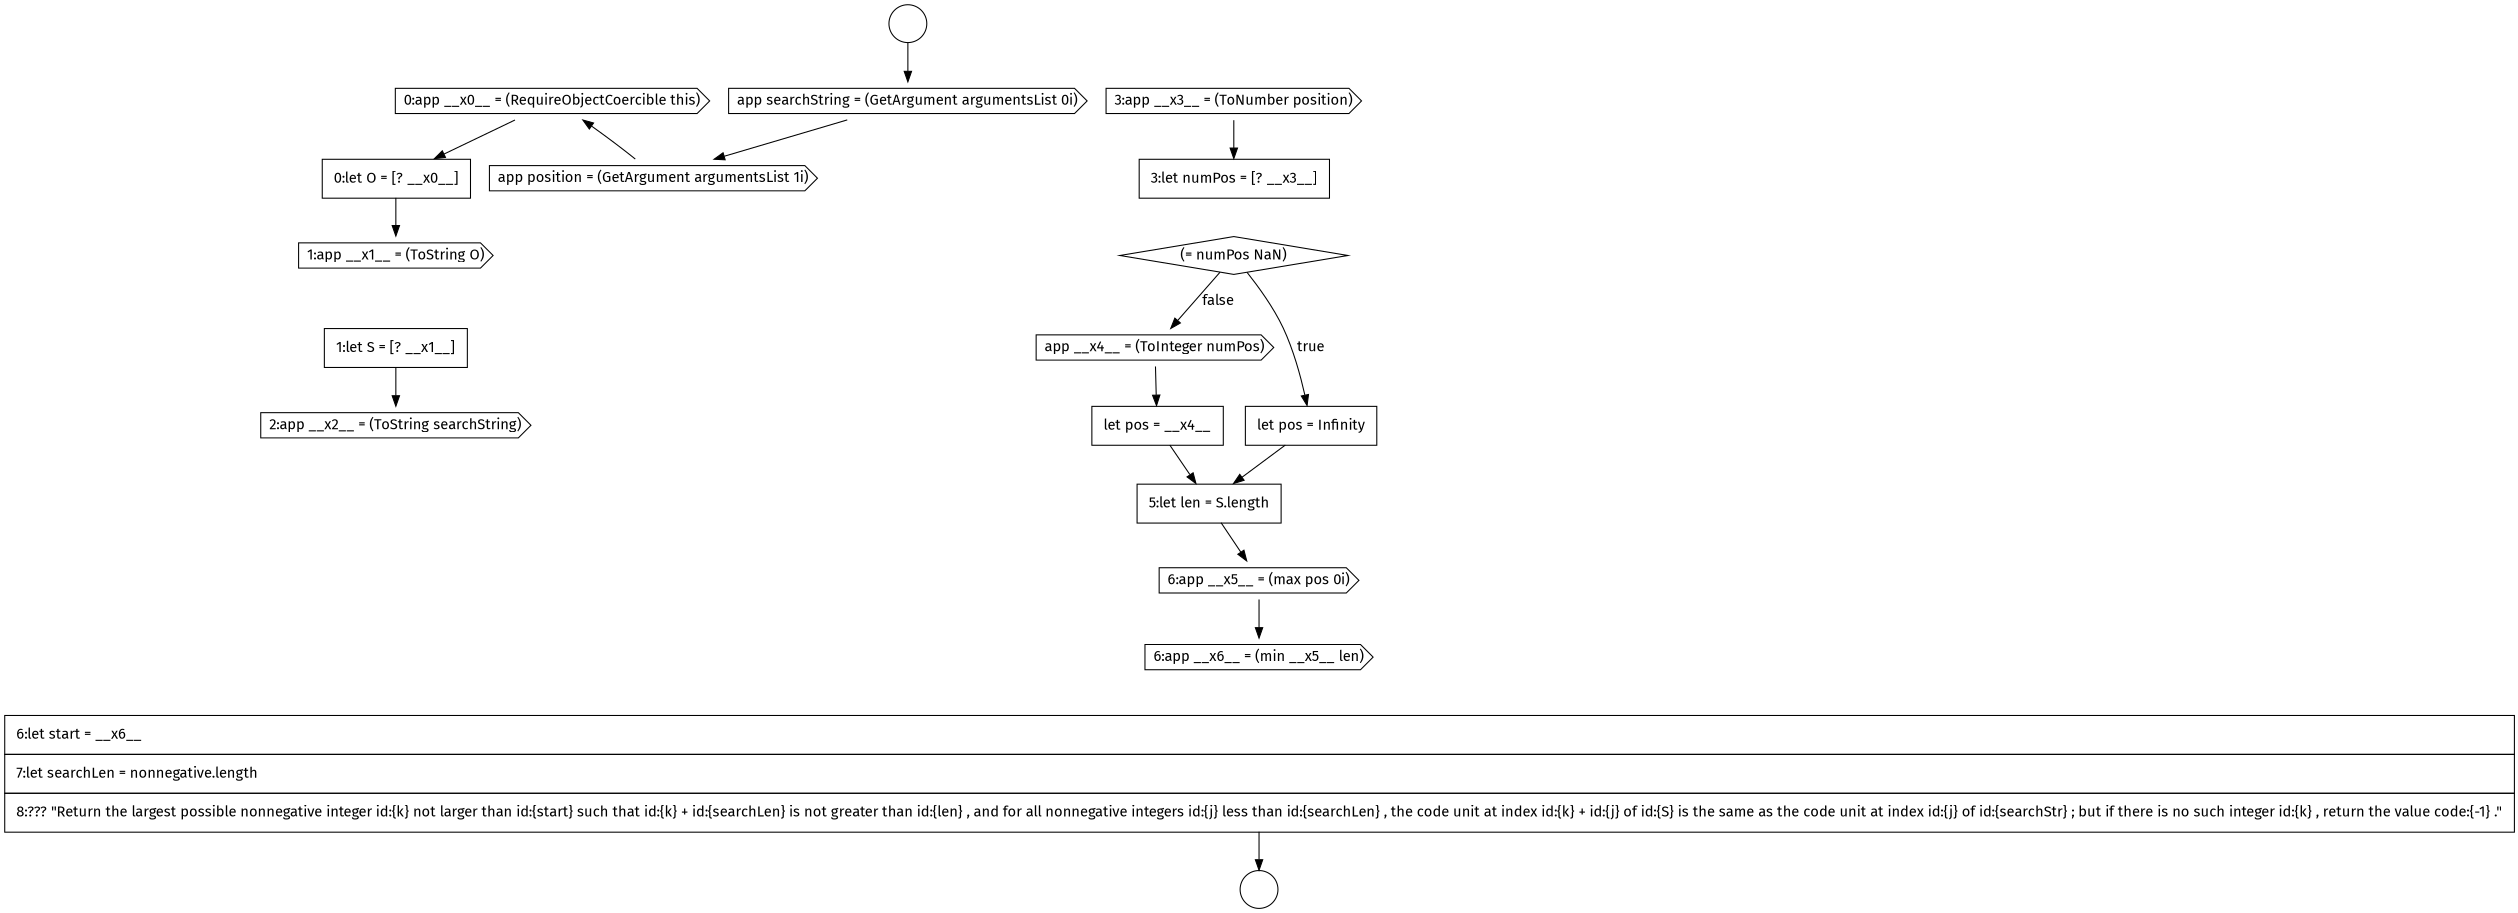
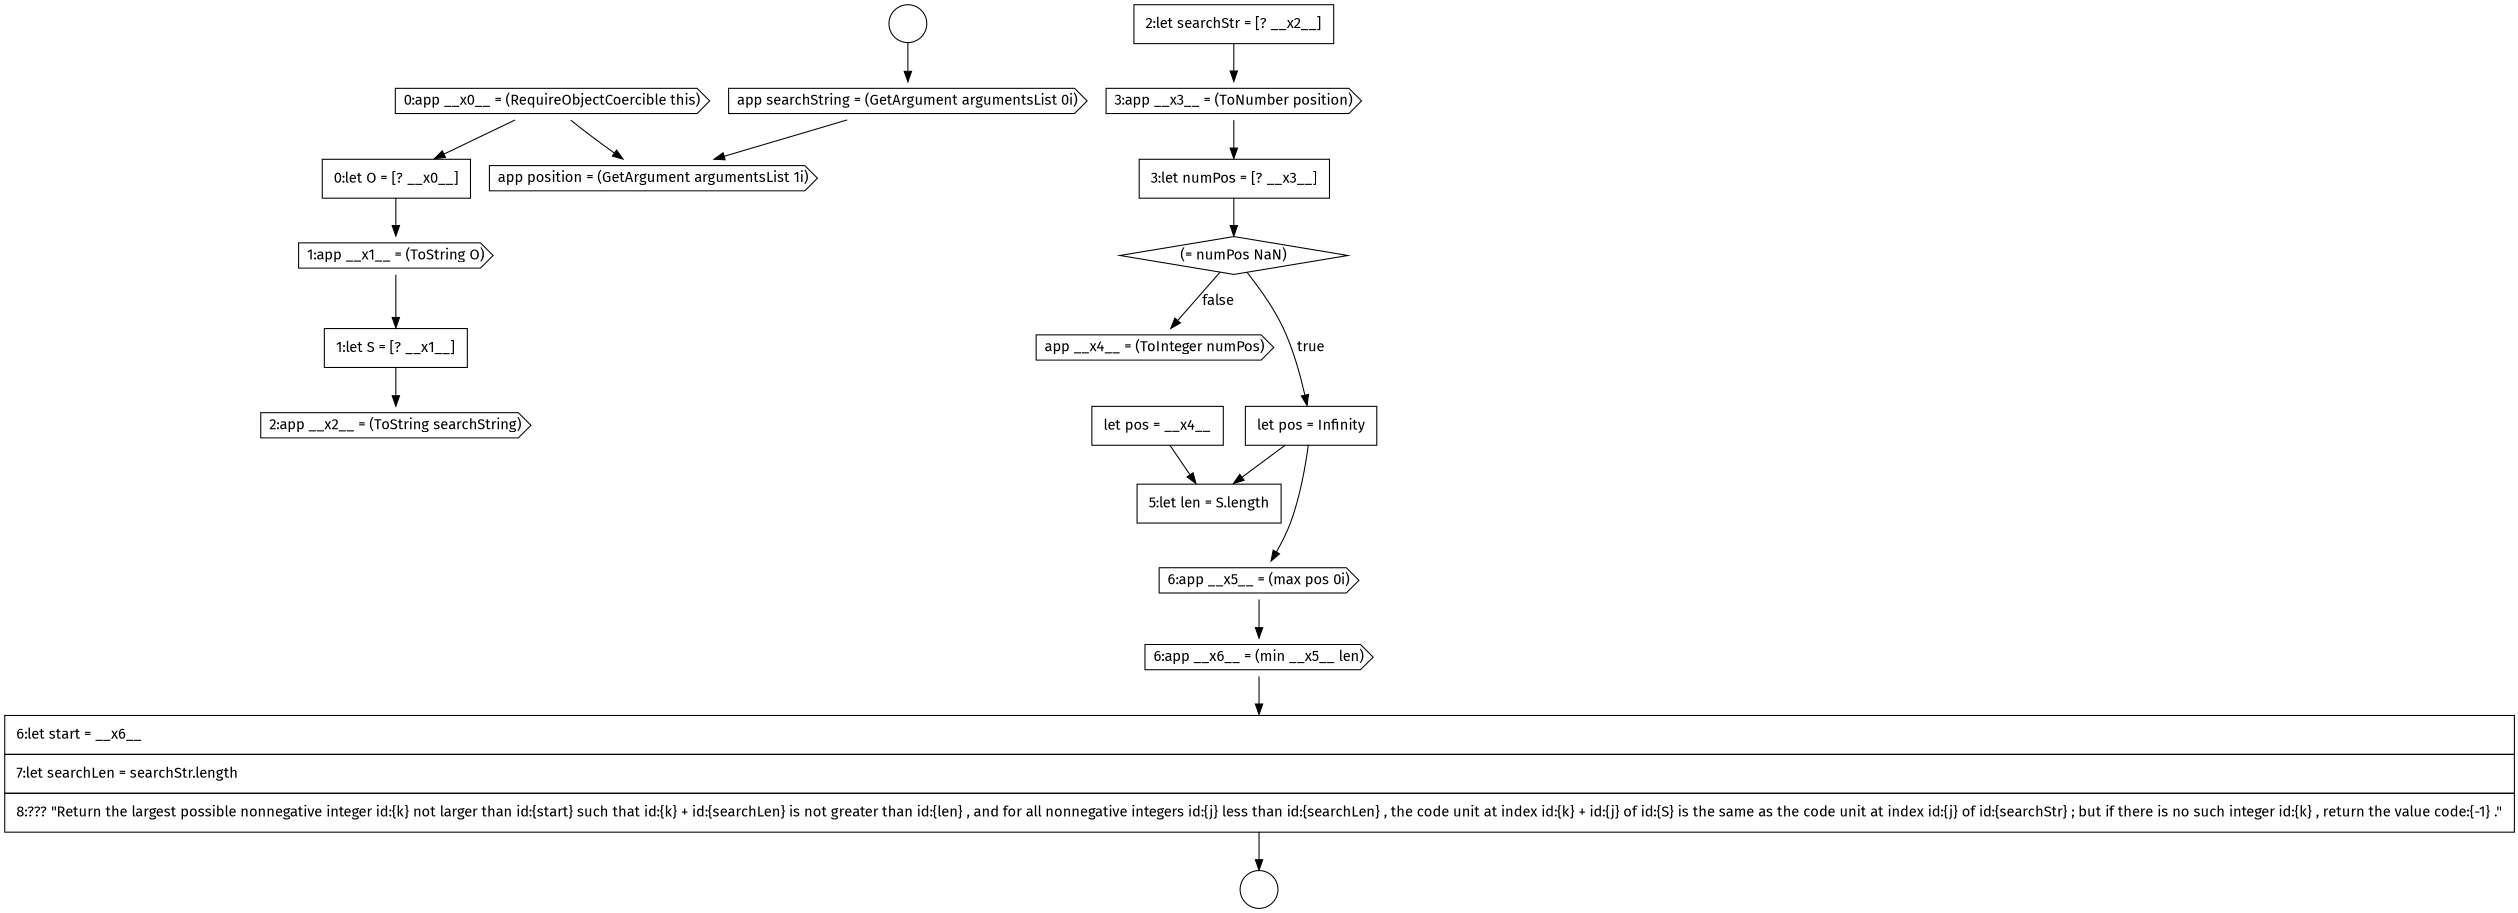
node "2:let searchStr = [? __x2__]": added
edge "app position = (GetArgument argumentsList 1i)" -> "0:app __x0__ = (RequireObjectCoercible this)": reversed
edge "3:let numPos = [? __x3__]" -> "(= numPos NaN)": added
edge "1:app __x1__ = (ToString O)" -> "1:let S = [? __x1__]": added
edge "app __x4__ = (ToInteger numPos)" -> "let pos = __x4__": removed
edge "5:let len = S.length" -> "6:app __x5__ = (max pos 0i)": now "let pos = Infinity" -> "6:app __x5__ = (max pos 0i)"
edge "6:app __x6__ = (min __x5__ len)" -> "6:let start = __x6__": added
node "6:let start = __x6__": text "7:let searchLen = nonnegative.length" -> "7:let searchLen = searchStr.length"
